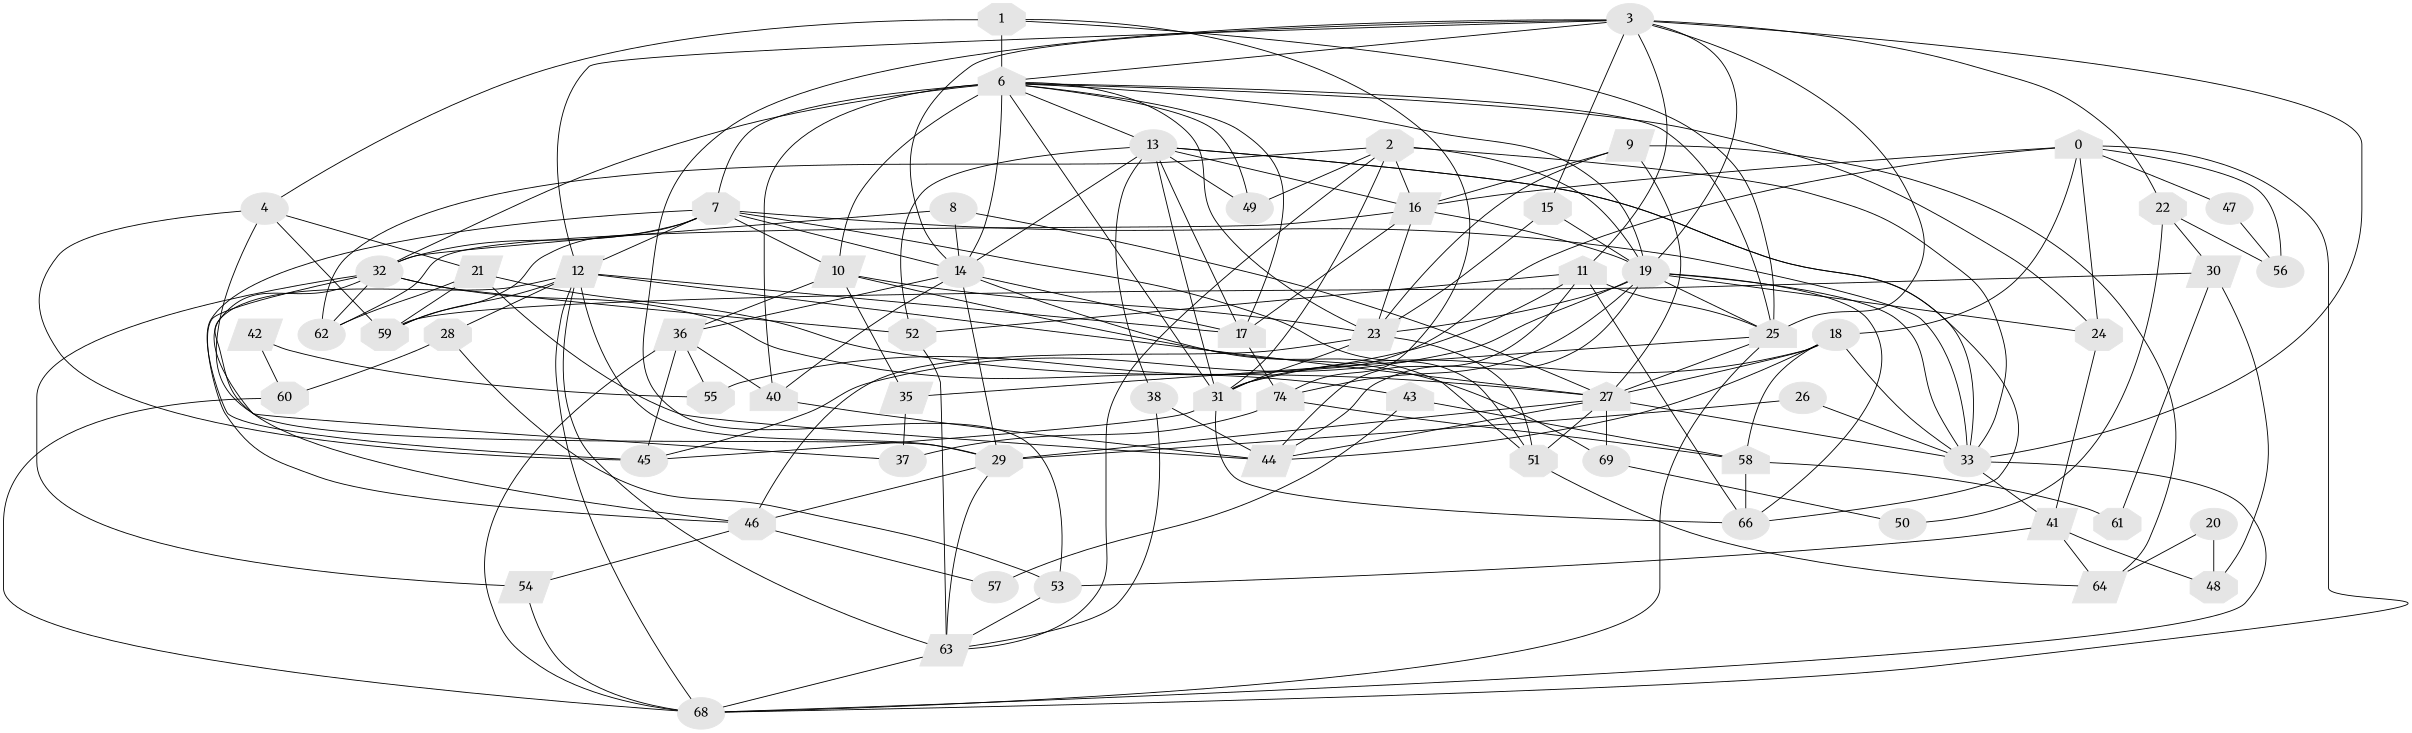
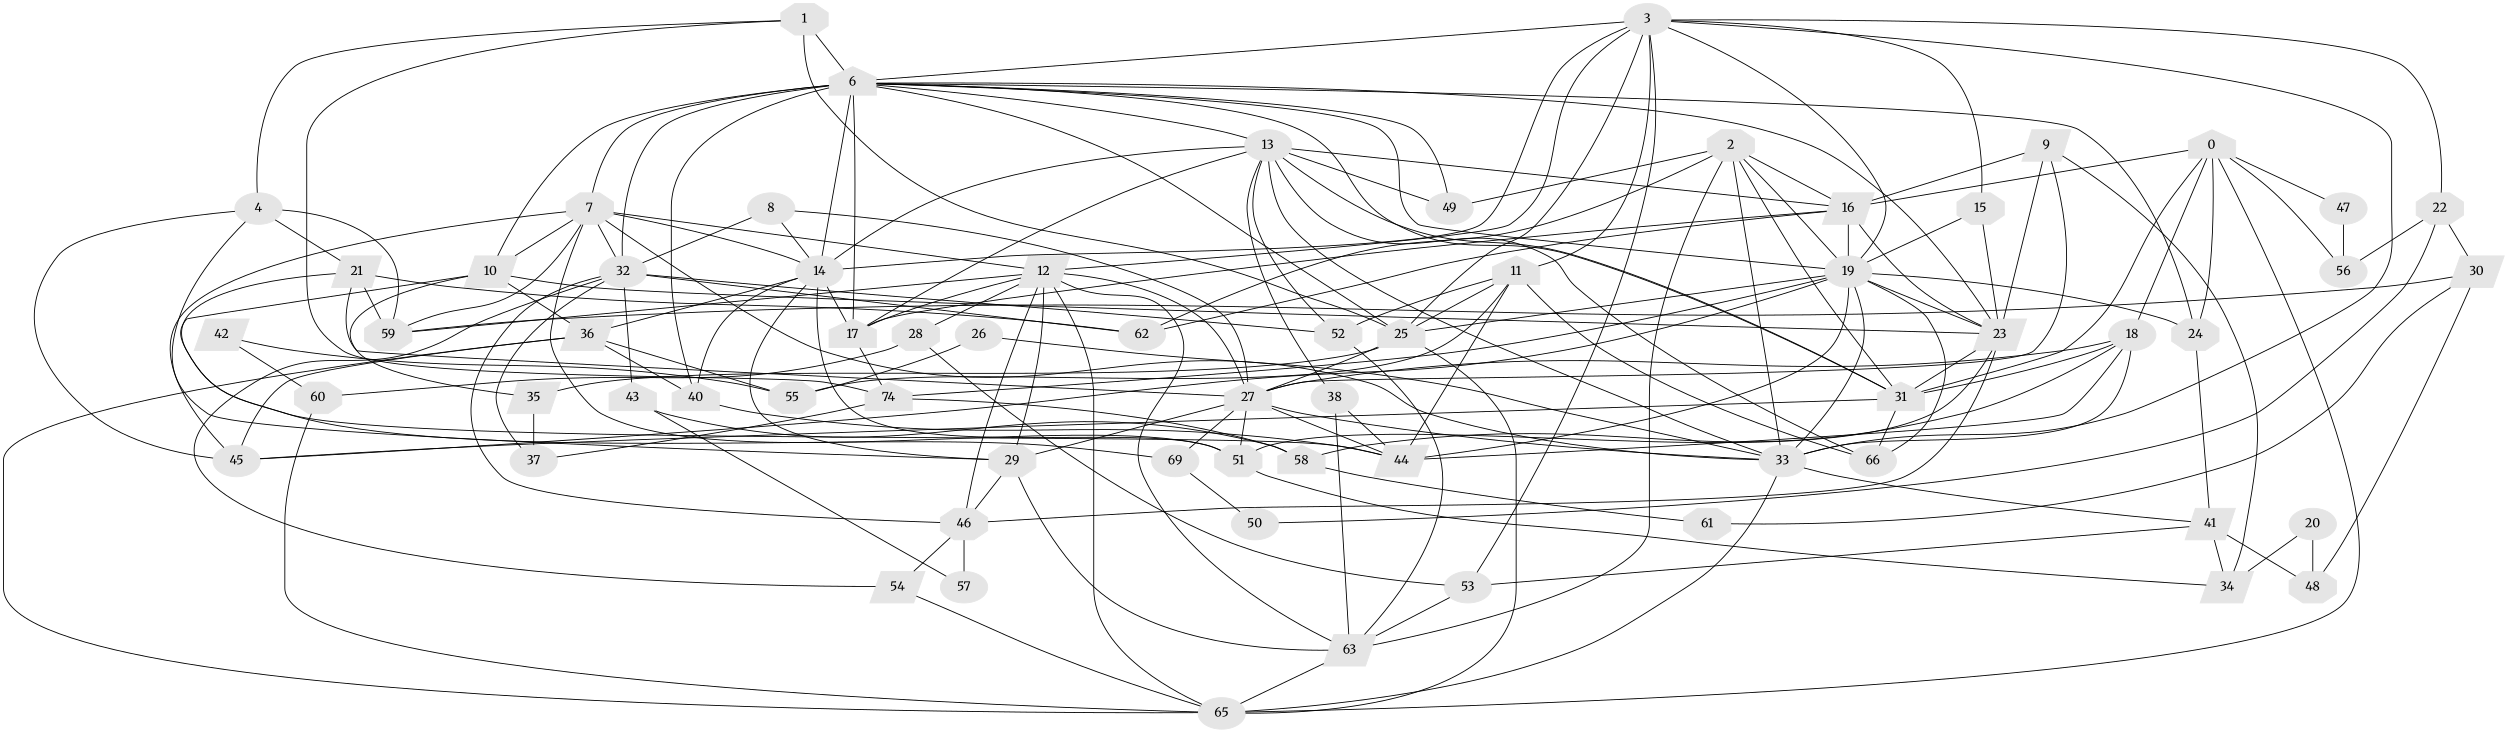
edge "26" -- "29": now "26" -- "55"
edge "58" -- "66": removed
node "64": label "64" -> "34"
node "68": label "68" -> "65"
